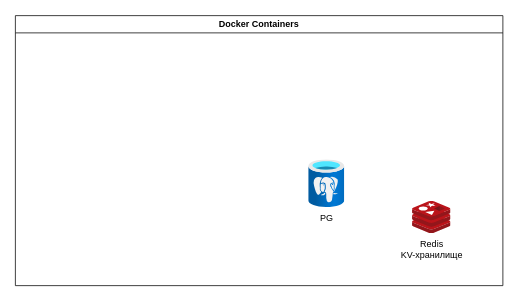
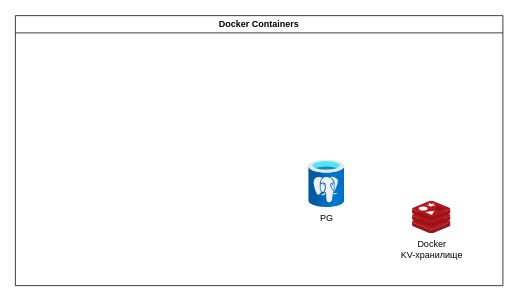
node "Redis KV-хранилище": label "Redis KV-хранилище" -> "Docker KV-хранилище"
